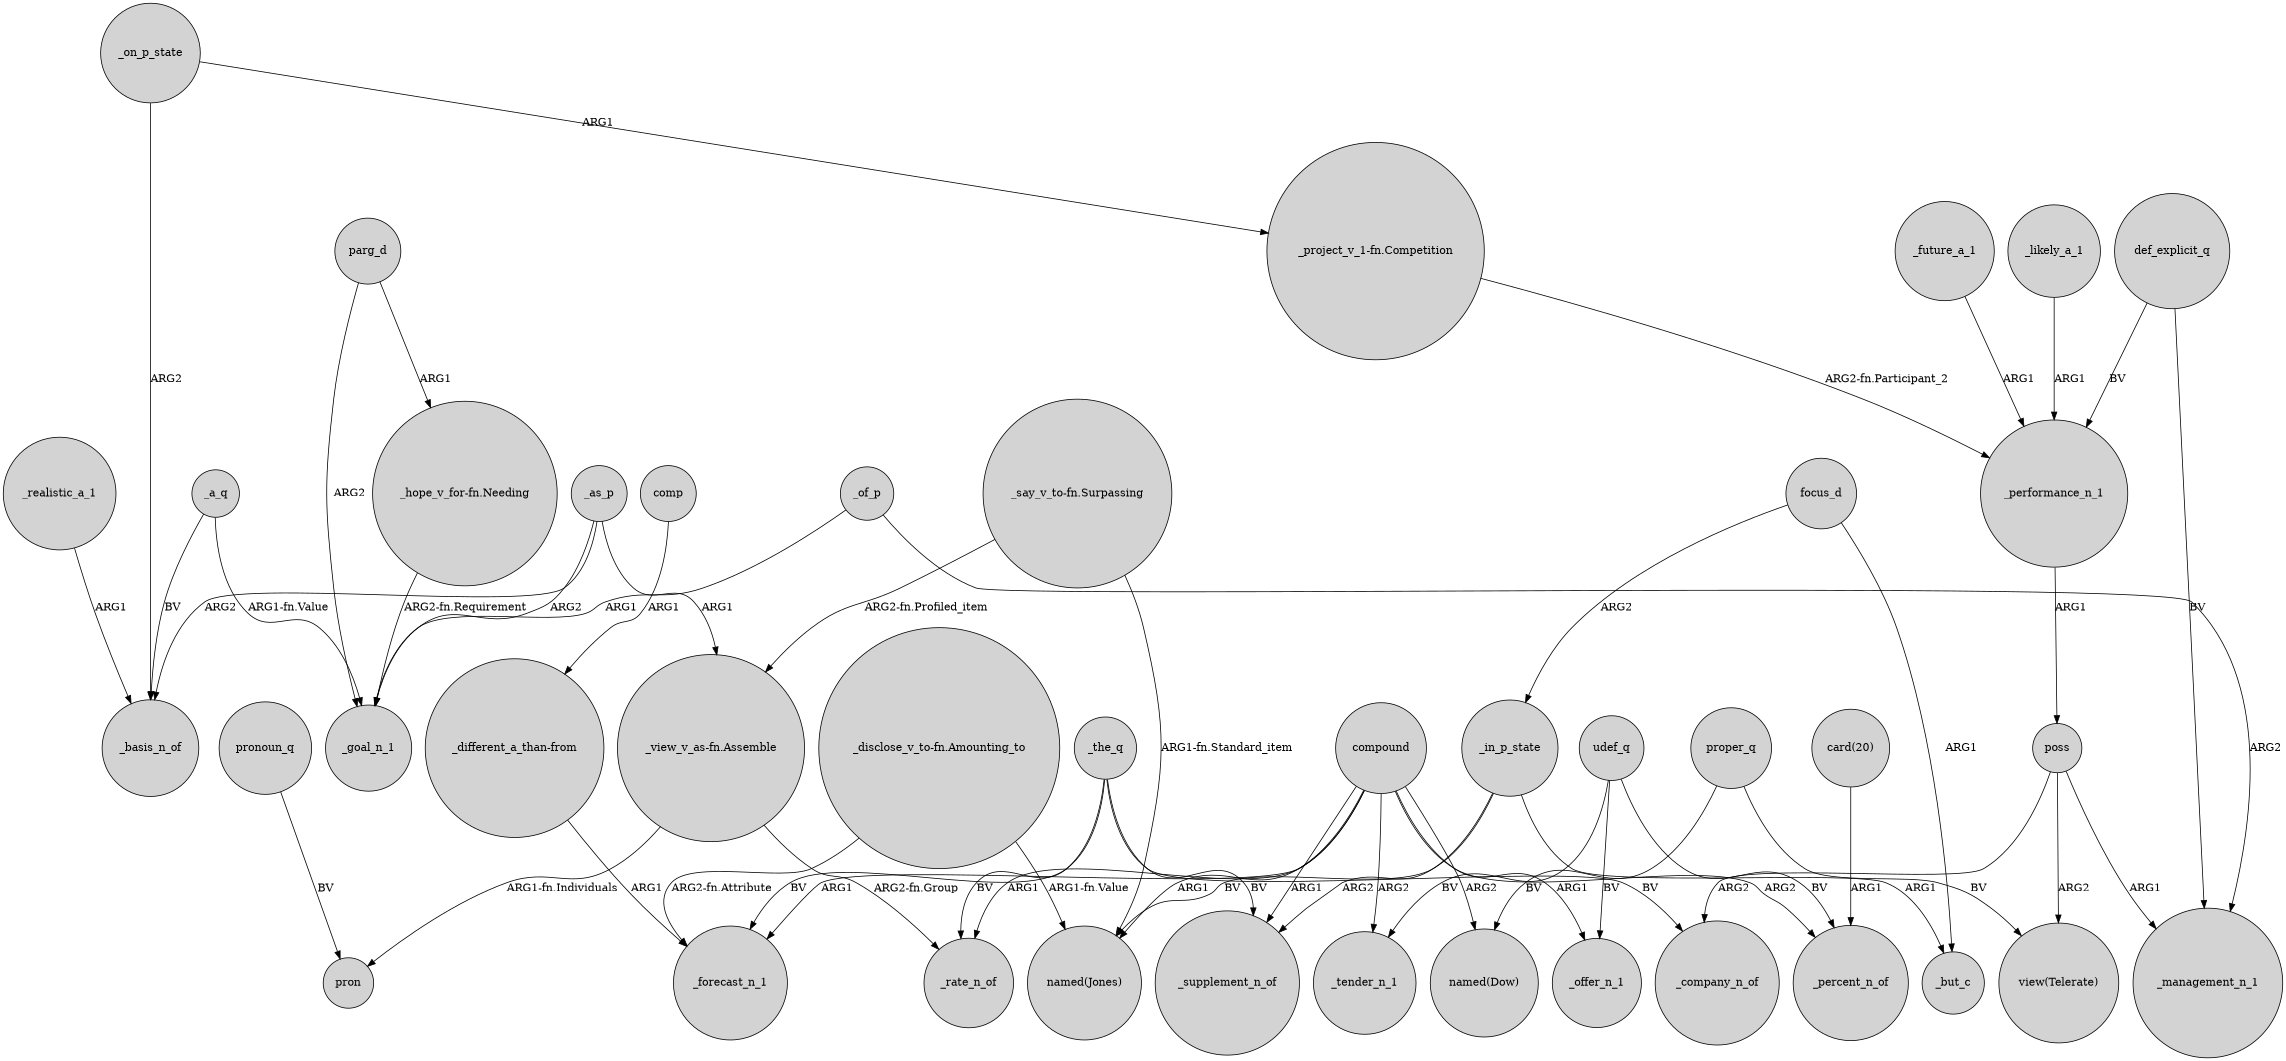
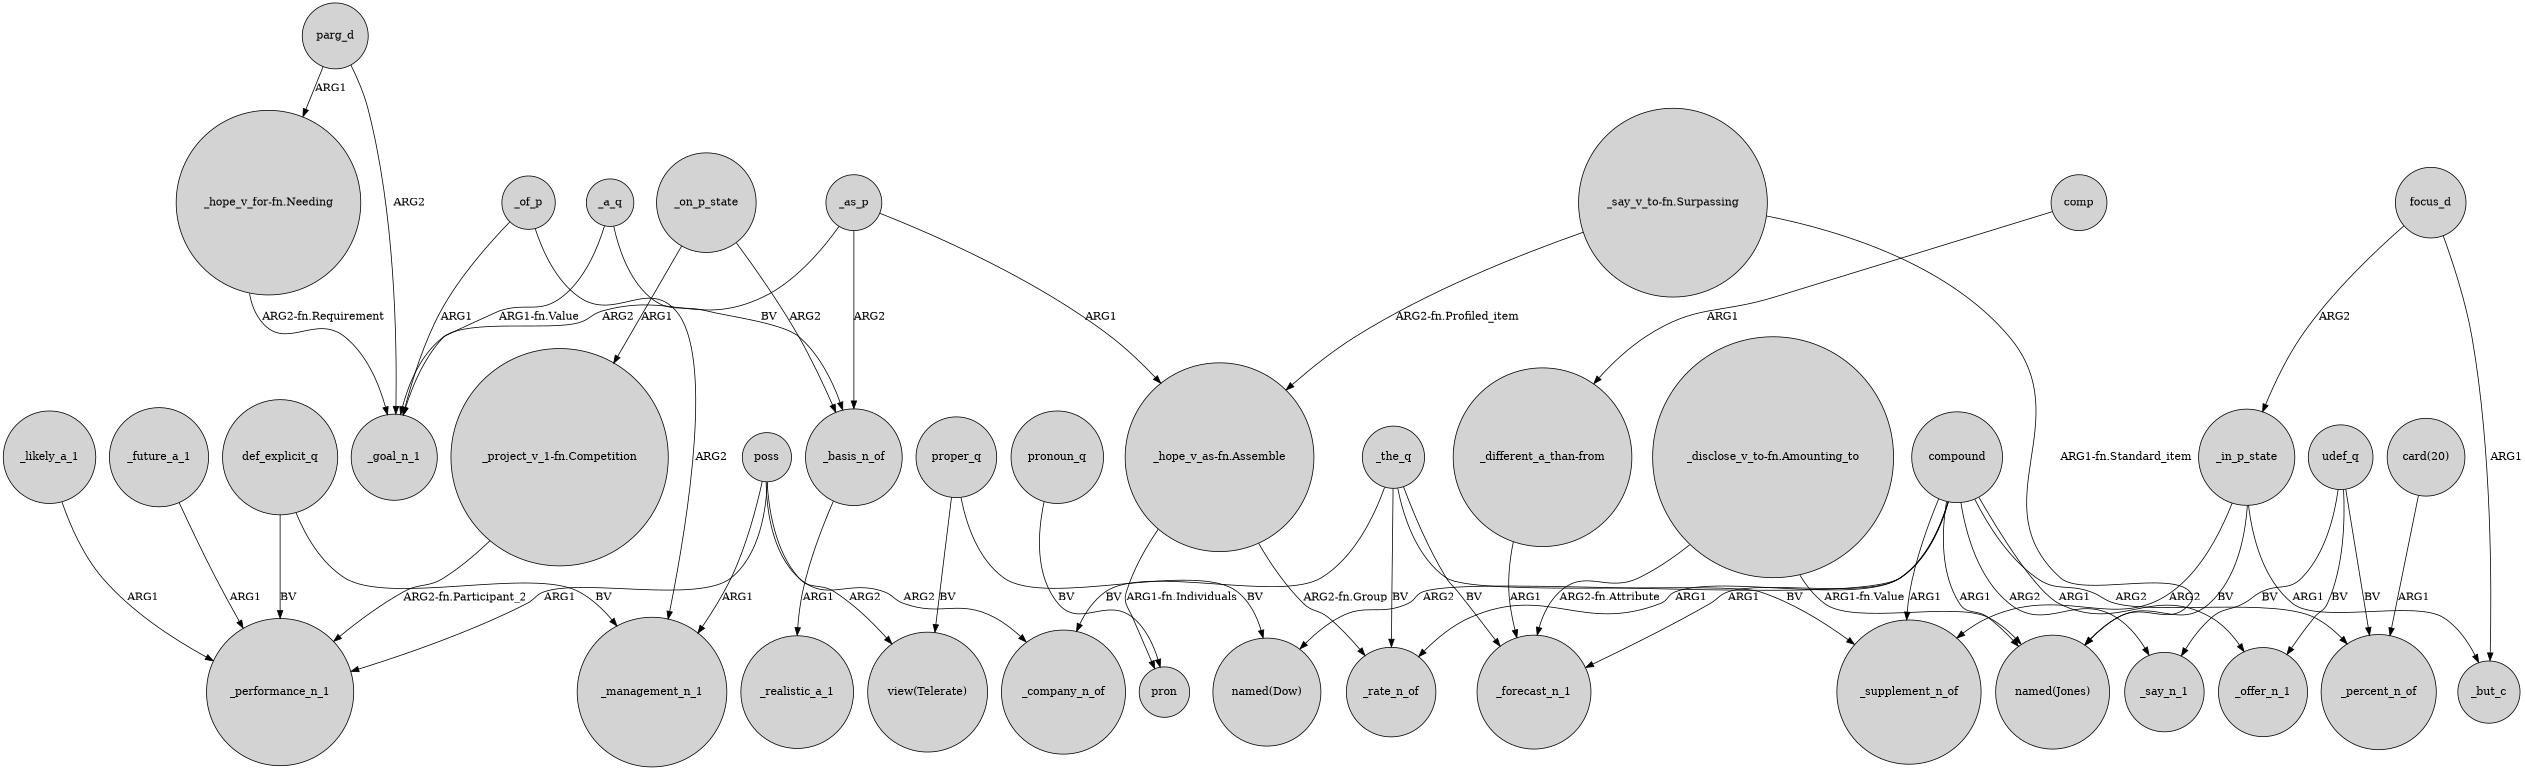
edge "_realistic_a_1" -> "_basis_n_of": reversed
edge "_performance_n_1" -> "poss": reversed
node "_view_v_as-fn.Assemble": label "_view_v_as-fn.Assemble" -> "_hope_v_as-fn.Assemble"
node "_tender_n_1": label "_tender_n_1" -> "_say_n_1"
